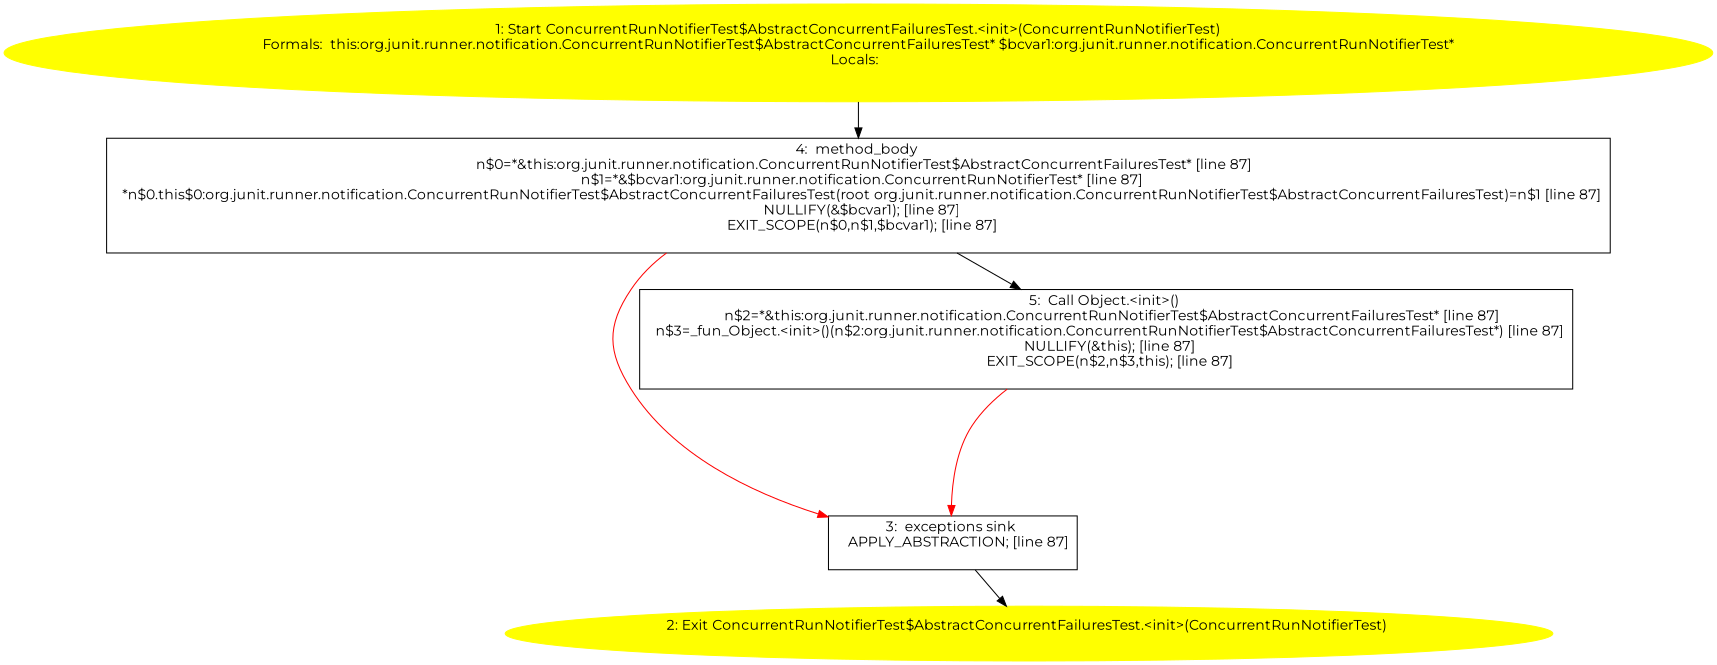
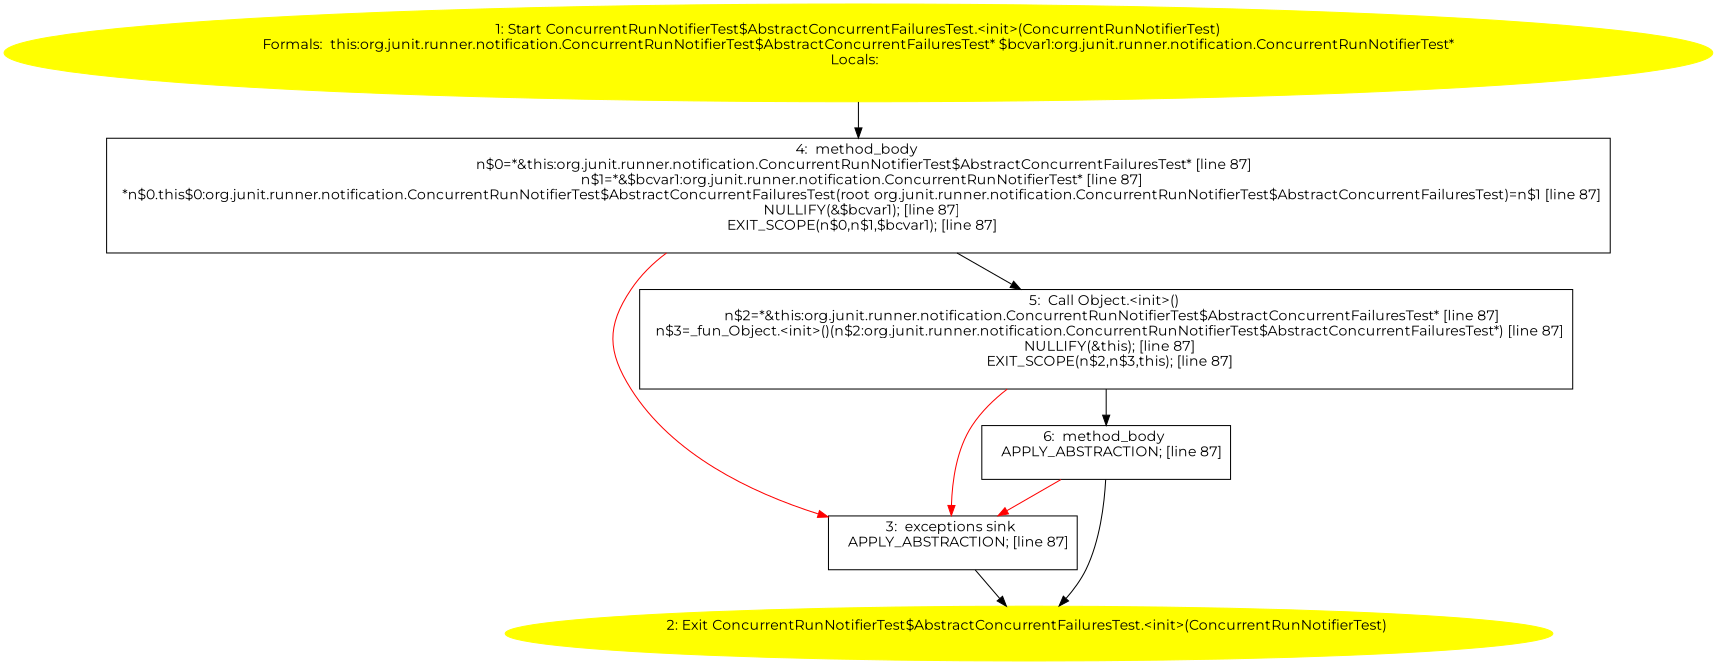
node "6:  method_body APPLY_ABSTRACTION; [line 87]": added
